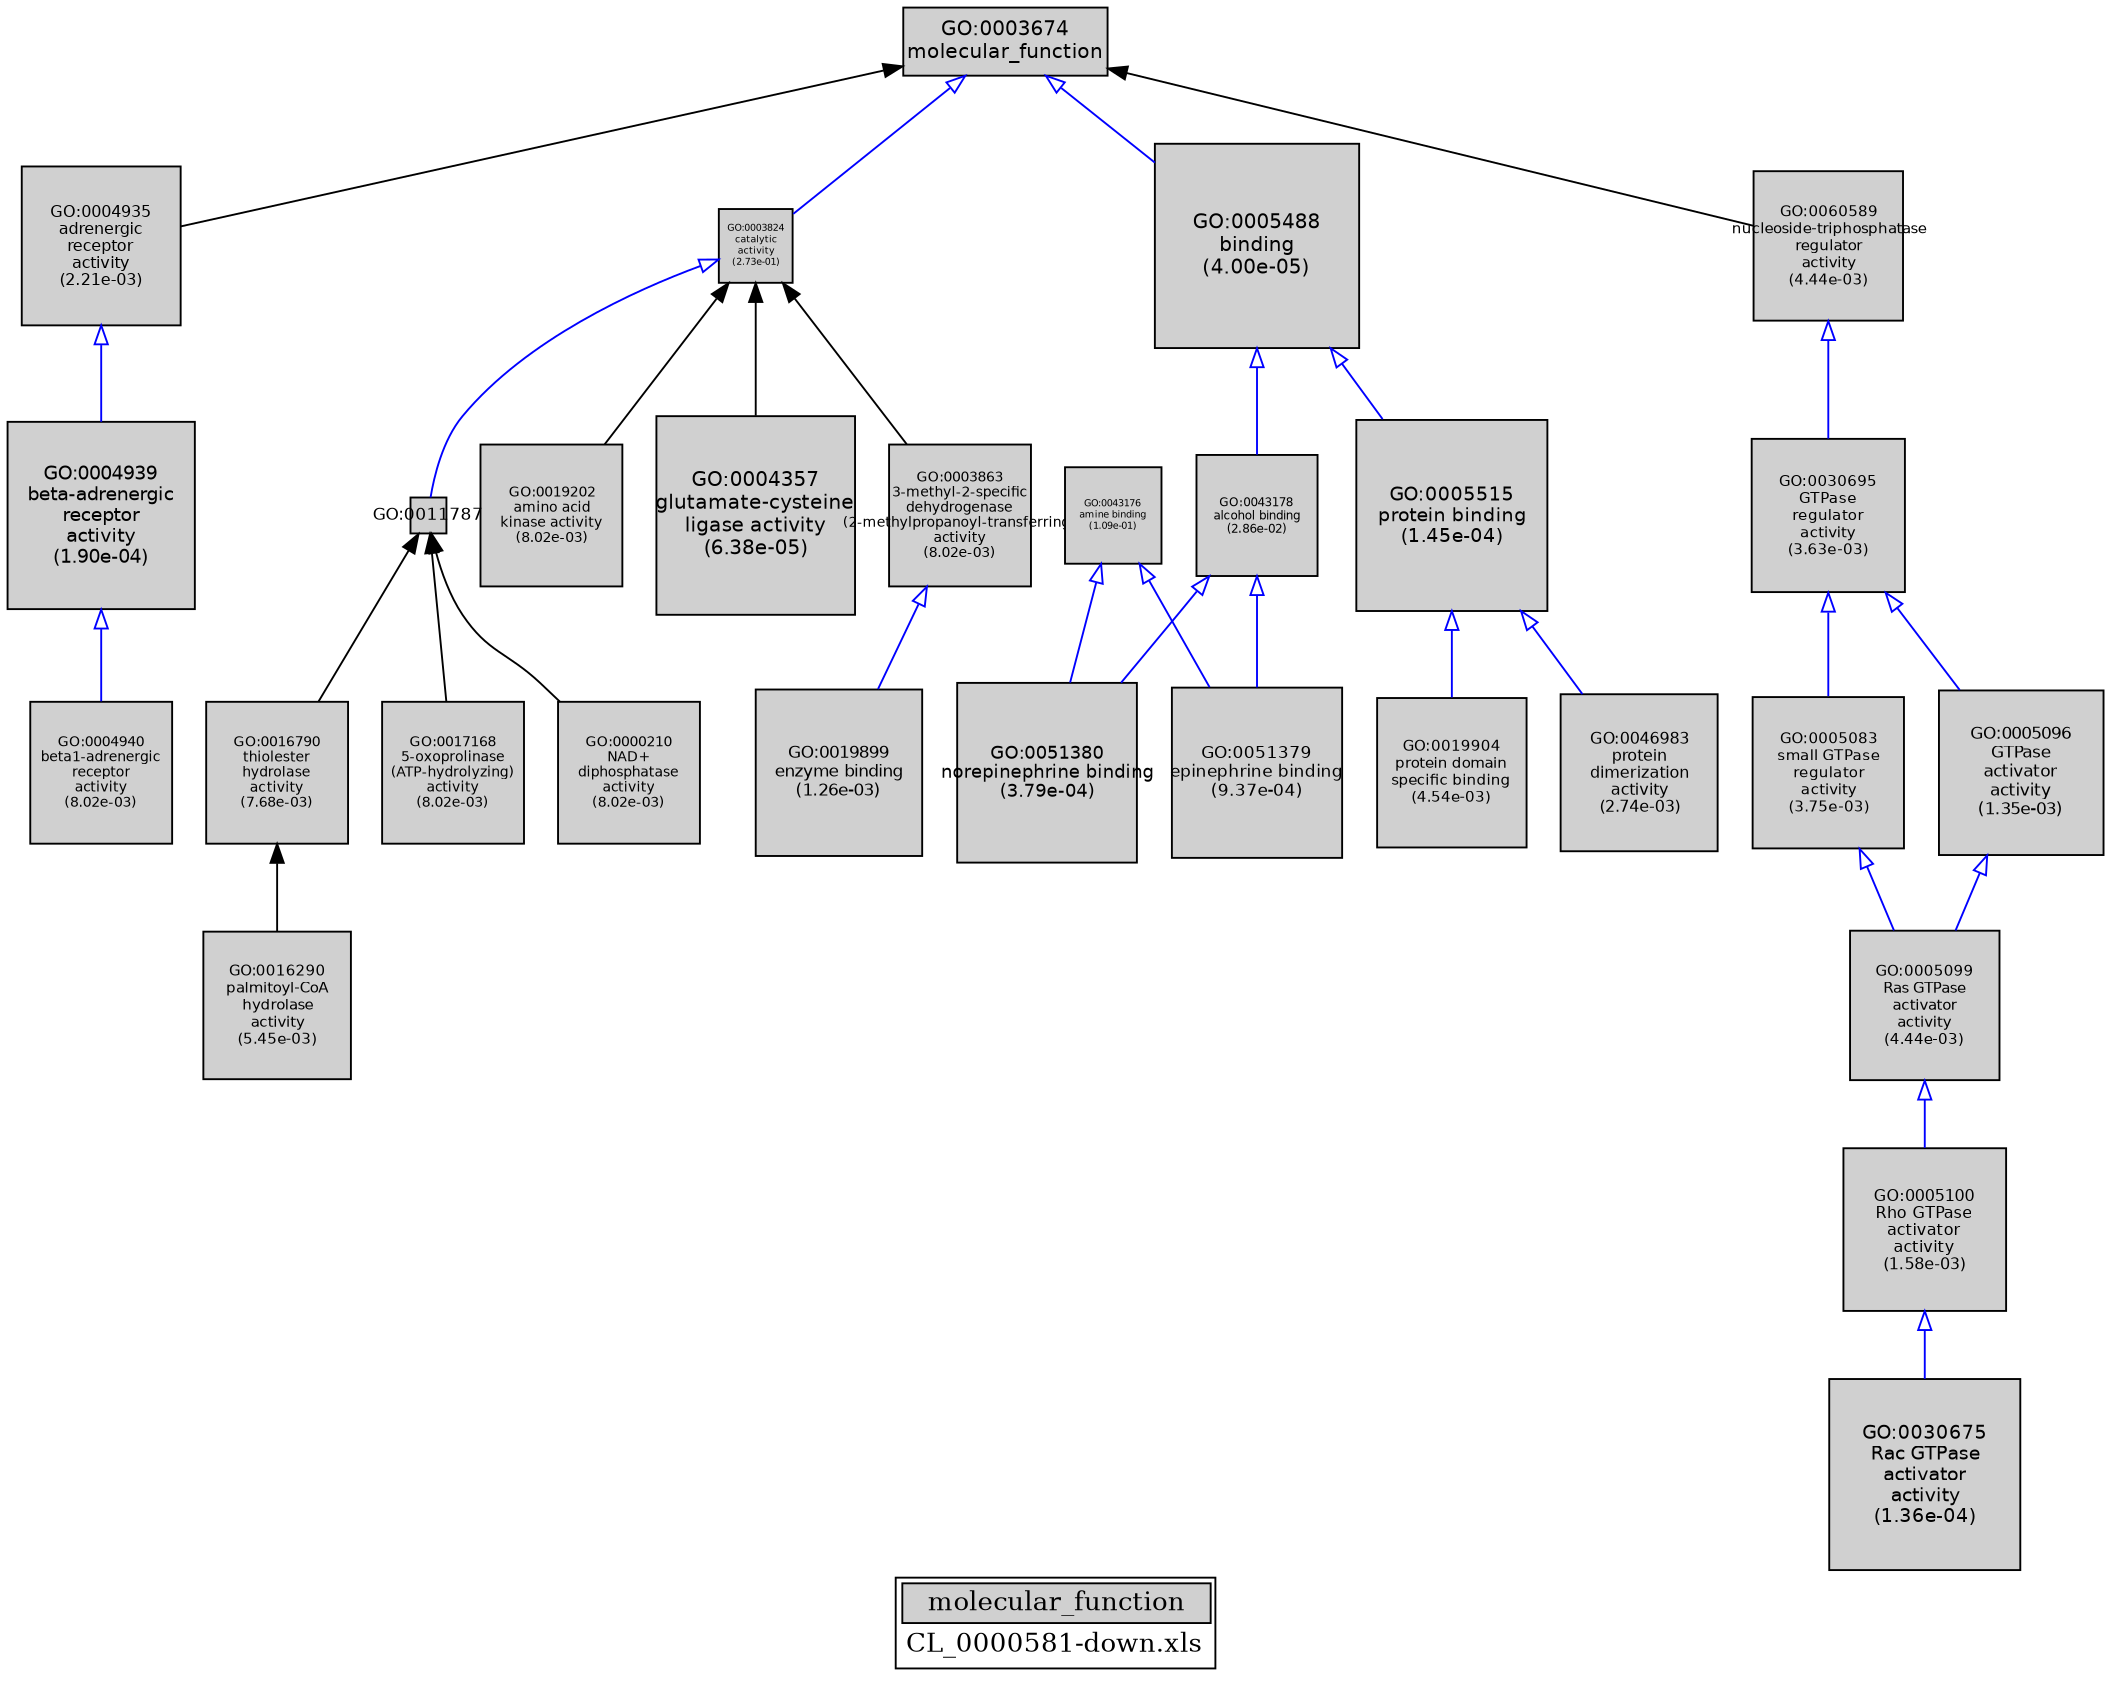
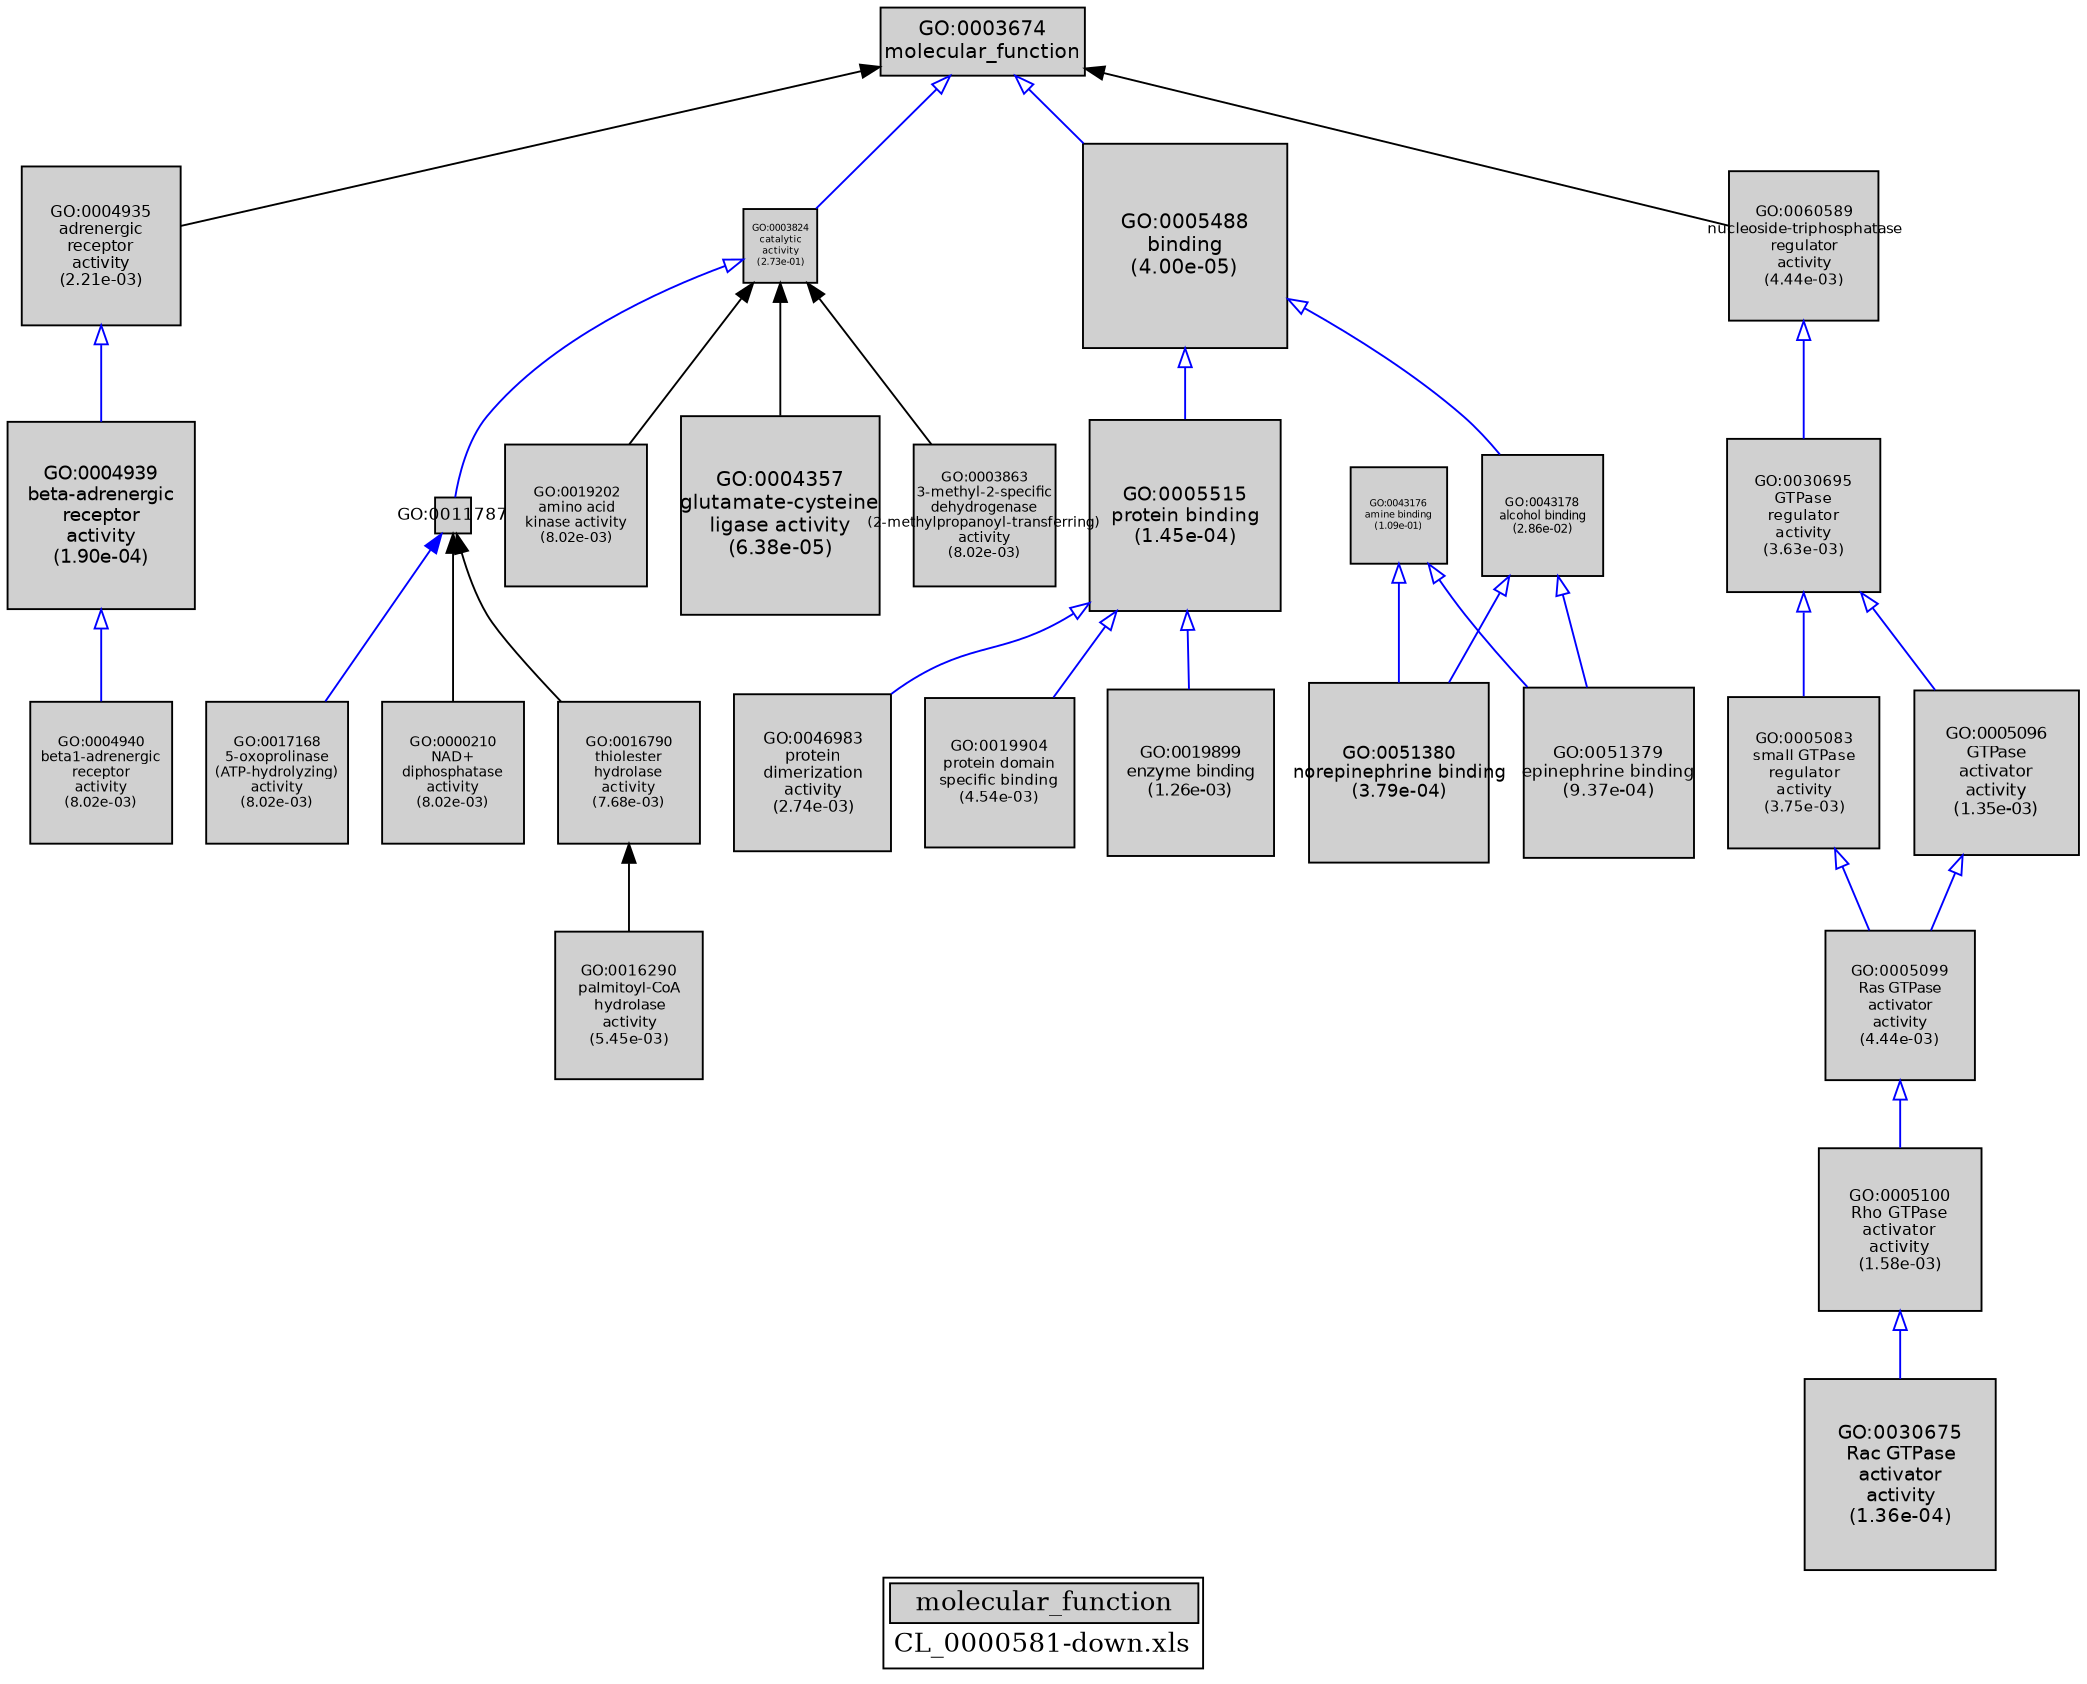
edge "GO:0017168" -> "GO:0011787": color black -> blue
edge "GO:0019899" -> "GO:0003863": now "GO:0019899" -> "GO:0005515"
